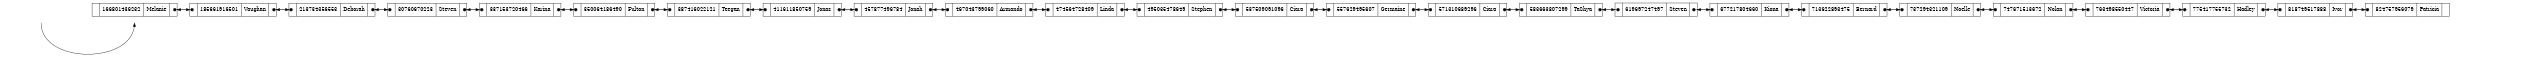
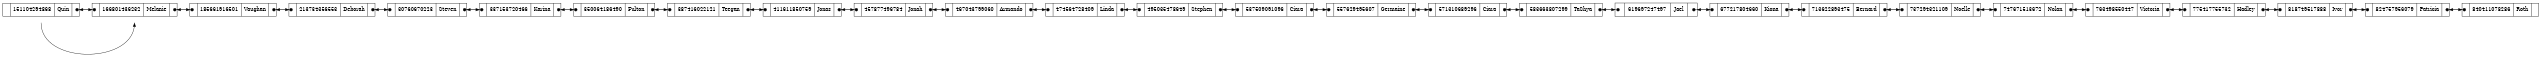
node "151104294868": added
node "619697247497": text "Steven" -> "Jael"
node "840411078286": added
